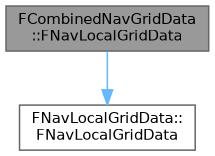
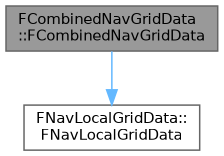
node "FCombinedNavGridData ::FNavLocalGridData": label "FCombinedNavGridData ::FNavLocalGridData" -> "FCombinedNavGridData ::FCombinedNavGridData"
